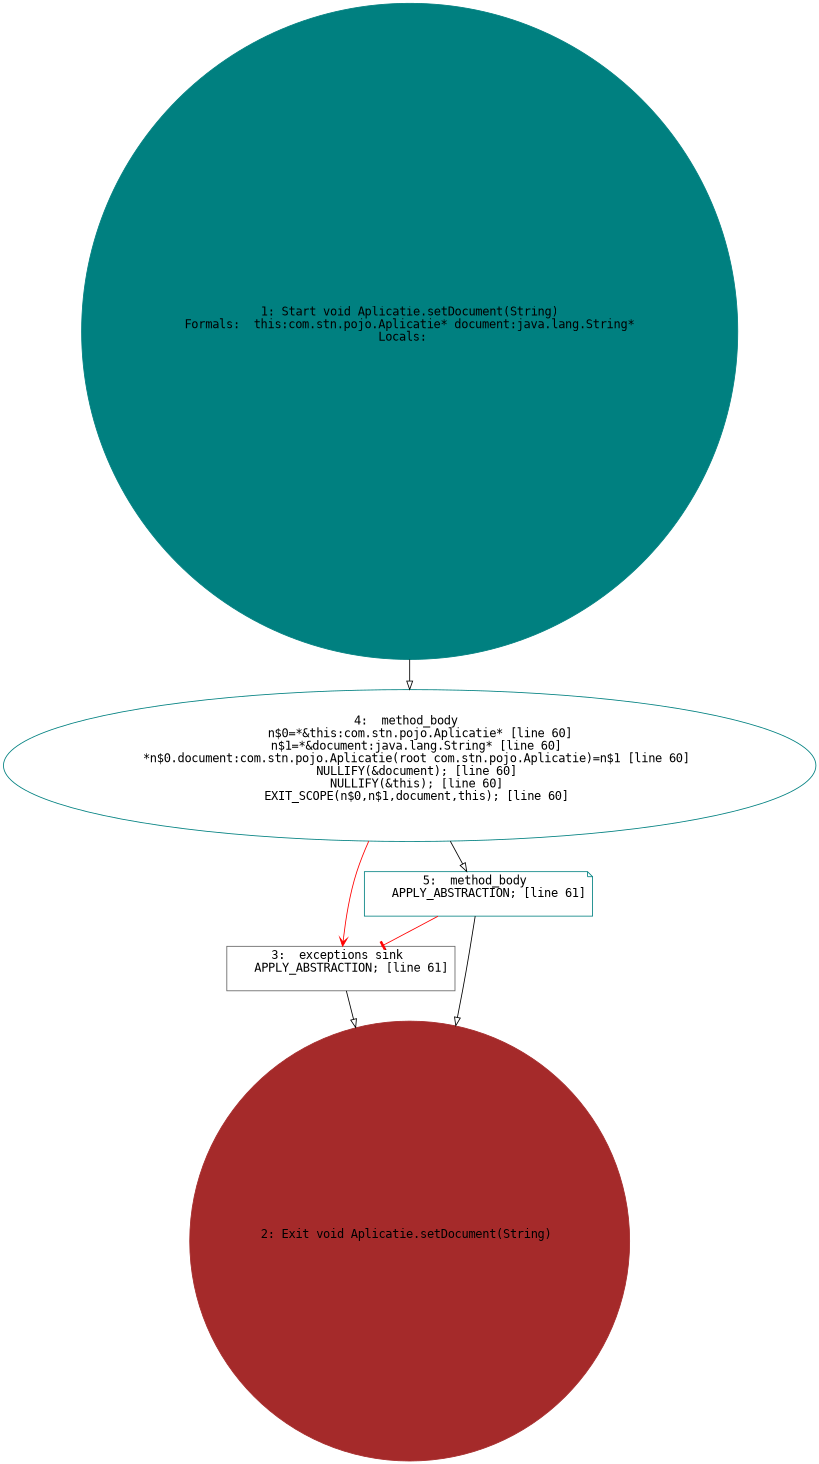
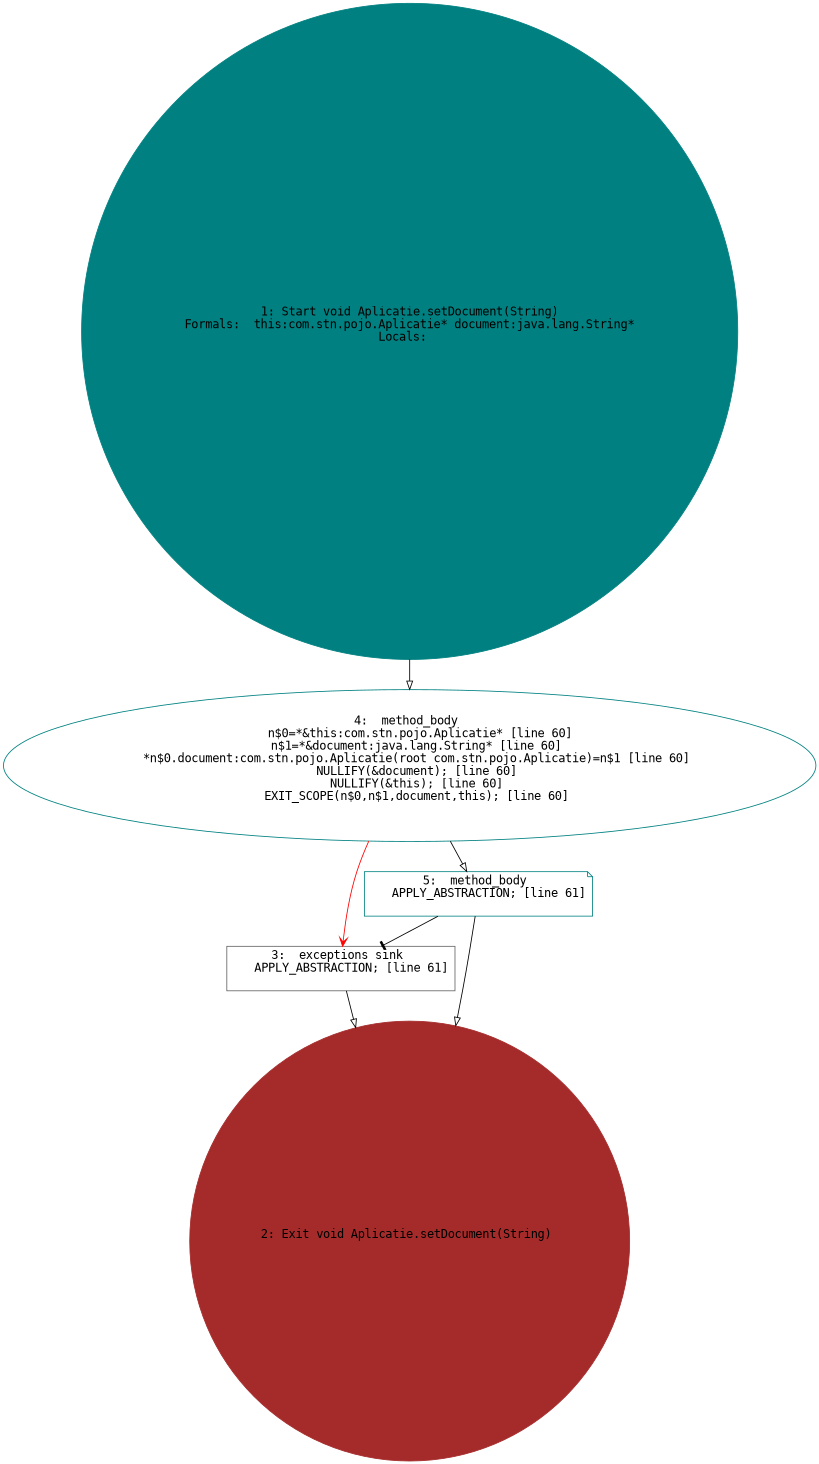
edge "5:  method_body APPLY_ABSTRACTION; [line 61]" -> "3:  exceptions sink APPLY_ABSTRACTION; [line 61]": color red -> black
